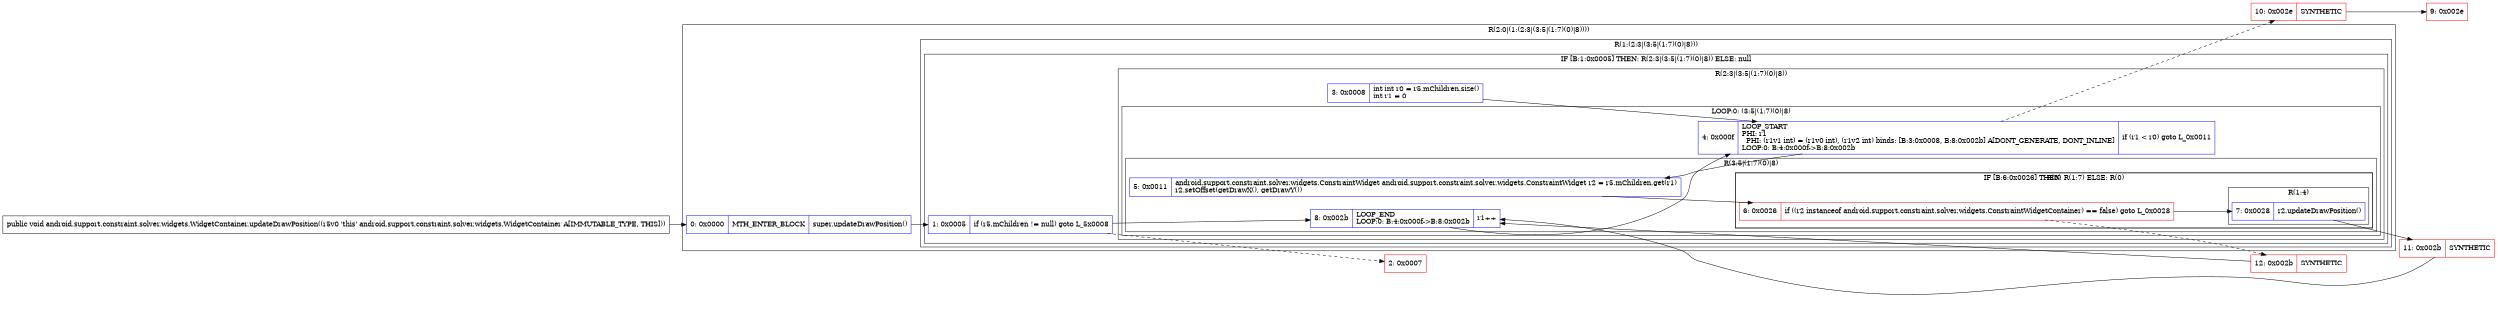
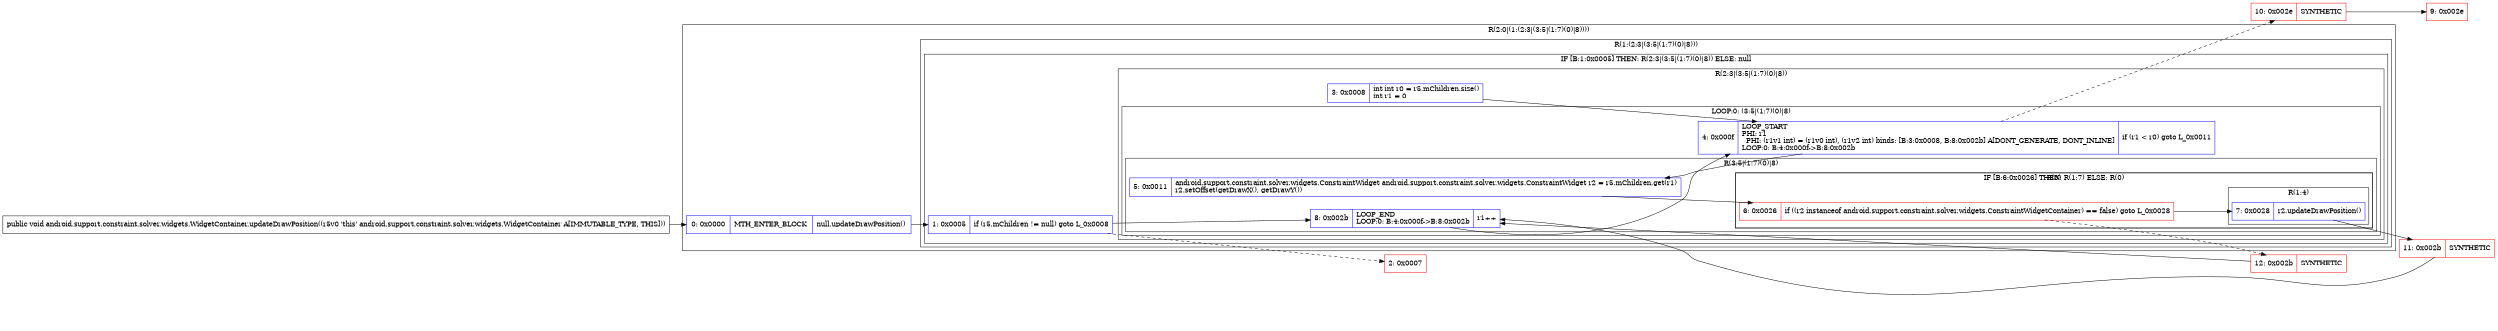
node "0: 0x0000": text "super.updateDrawPosition()" -> "null.updateDrawPosition()"
node "1: 0x0005": text "if (r5.mChildren != null) goto L_5x0008" -> "if (r5.mChildren != null) goto L_0x0008"
